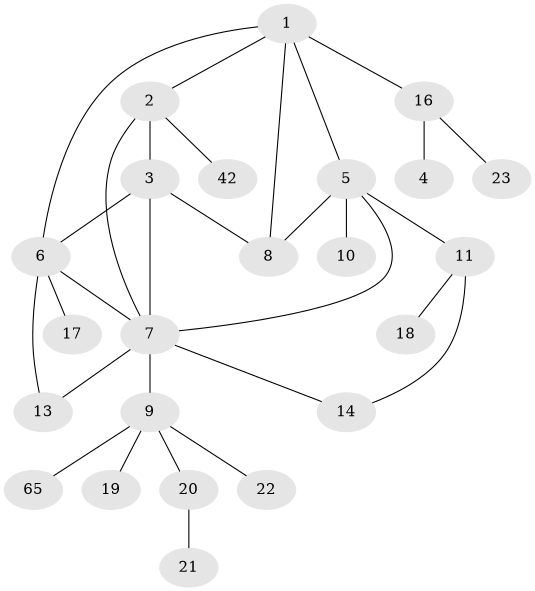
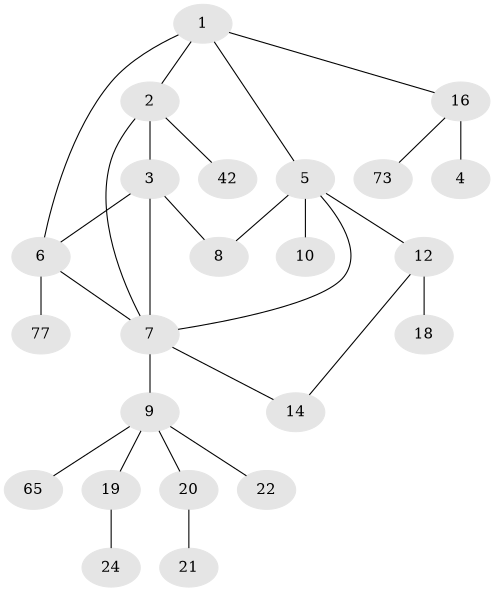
edge "1" -- "8": removed
node "23": label "23" -> "73"
node "11": label "11" -> "12"
node "17": label "17" -> "77"
node "13": removed
node "24": added
